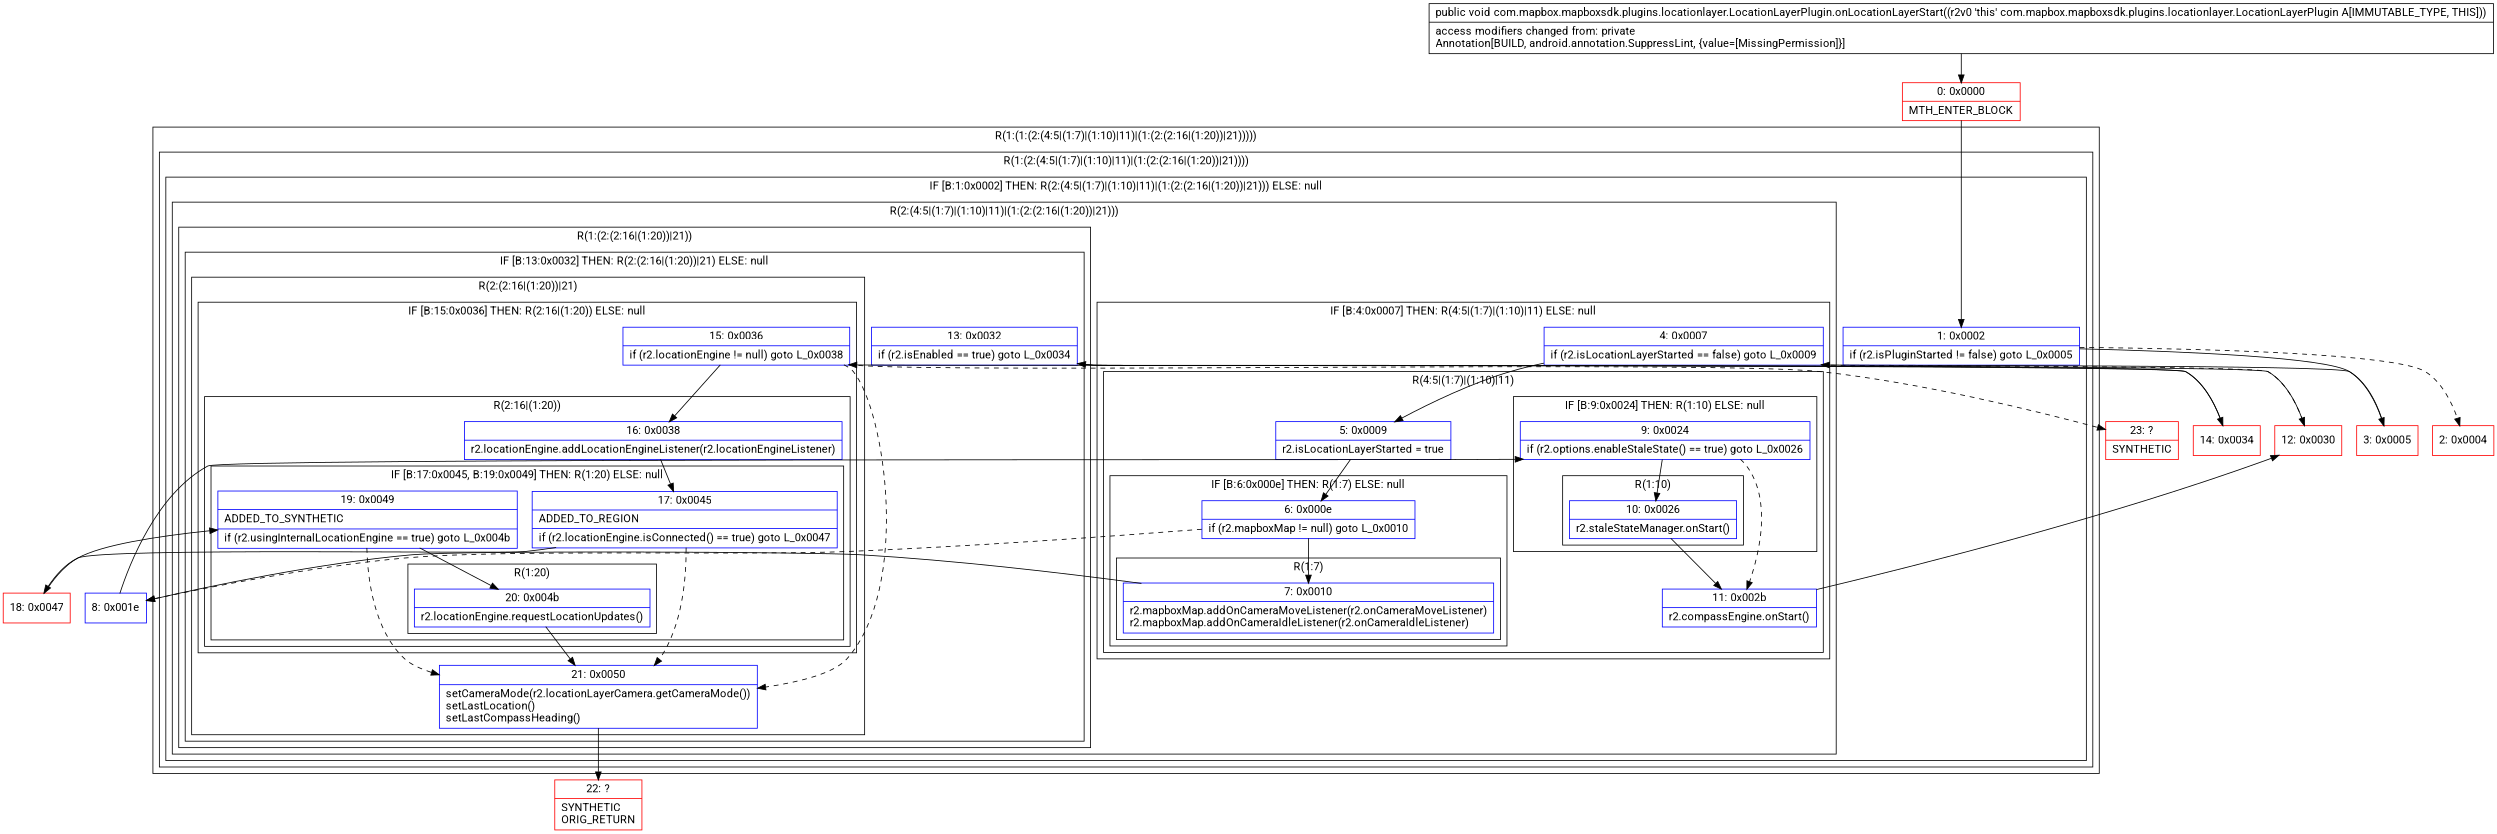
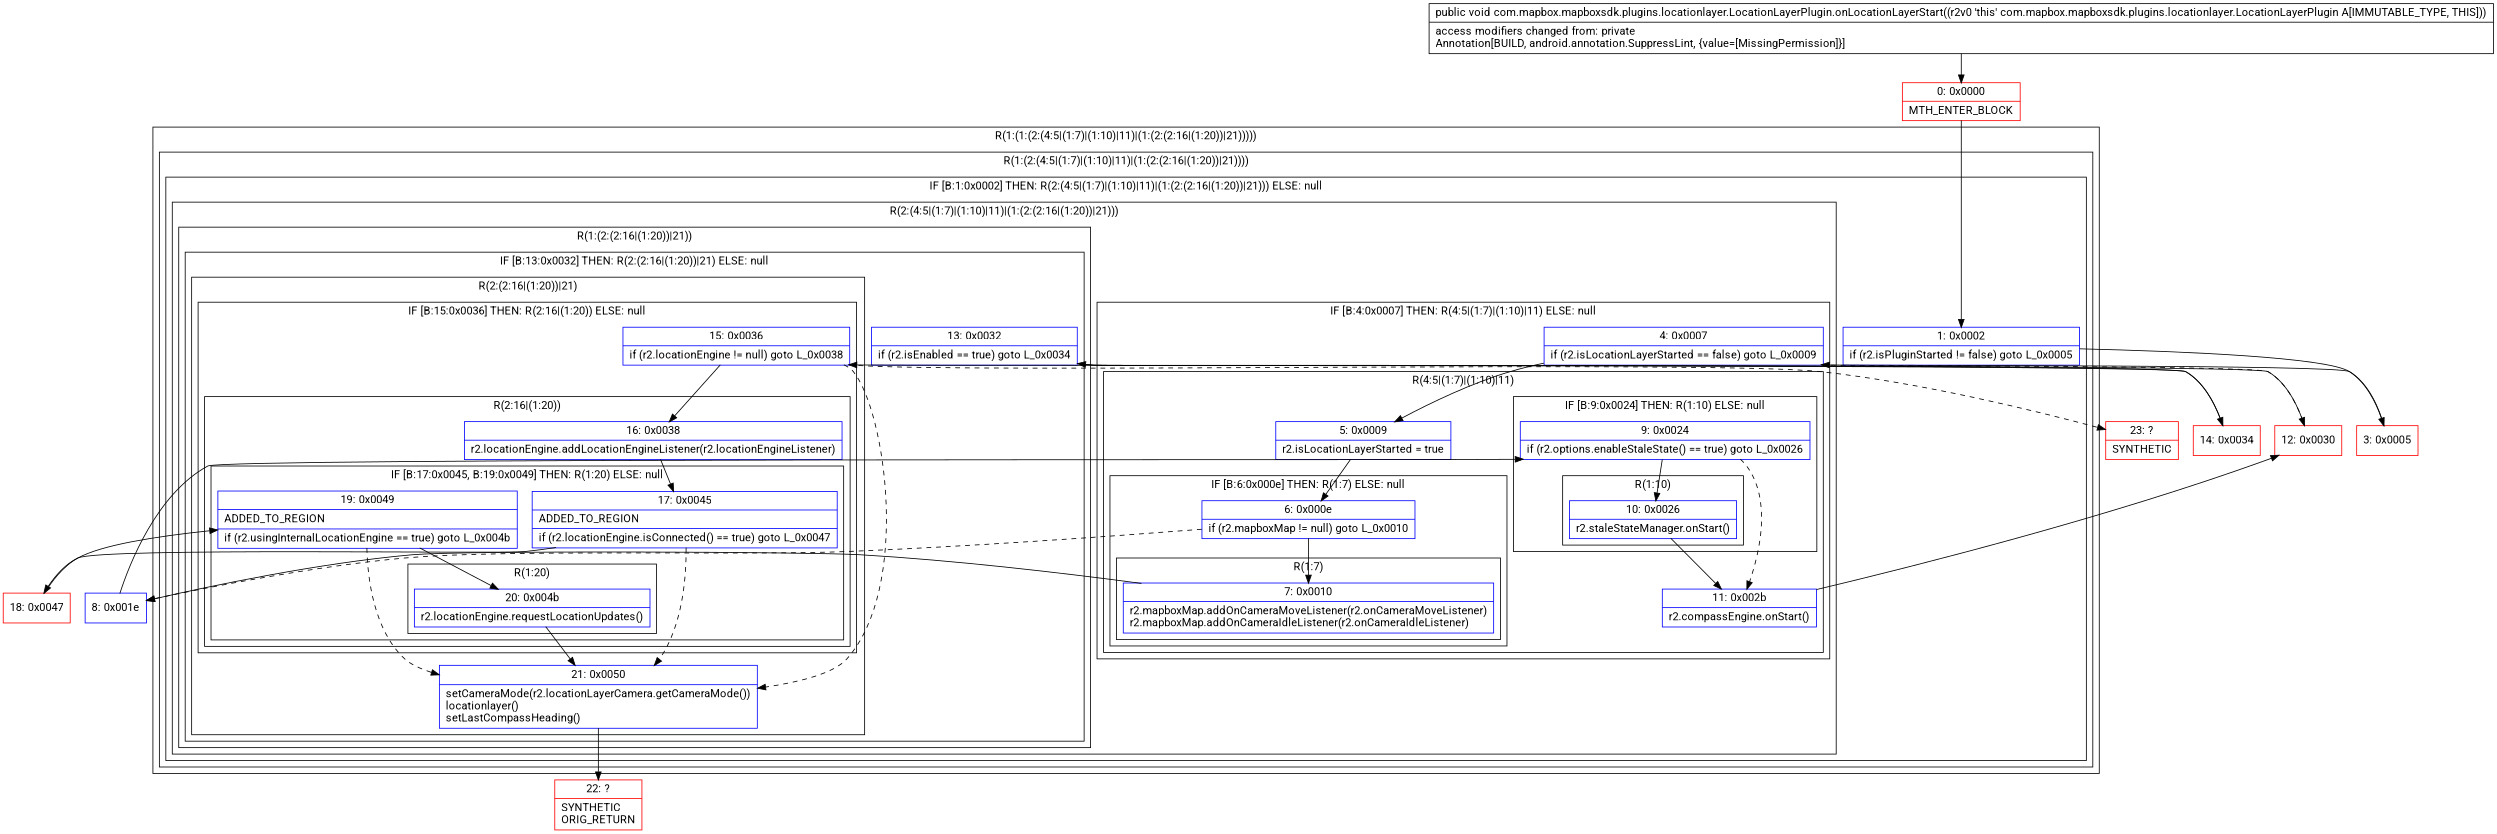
node "2: 0x0004": removed
node "19: 0x0049": text "ADDED_TO_SYNTHETIC" -> "ADDED_TO_REGION"
node "21: 0x0050": text "setLastLocation()" -> "locationlayer()"
